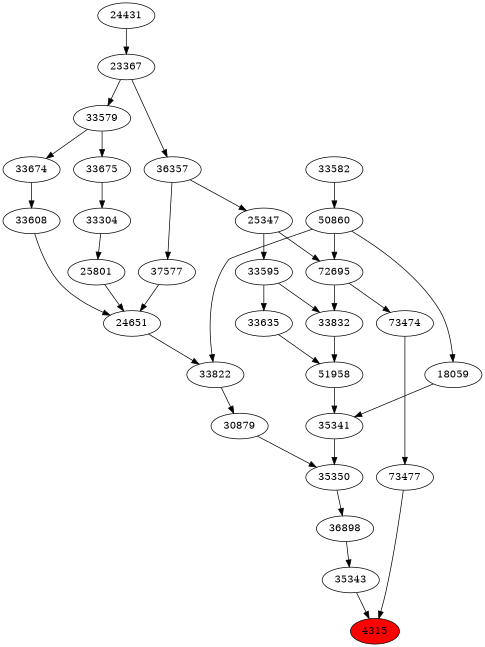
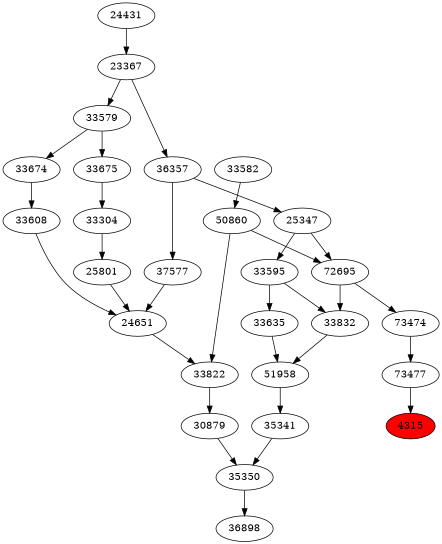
node "18059": removed
node "35343": removed
